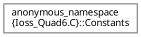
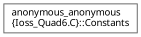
node "anonymous_namespace {Ioss_Quad6.C}::Constants": label "anonymous_namespace {Ioss_Quad6.C}::Constants" -> "anonymous_anonymous {Ioss_Quad6.C}::Constants"
